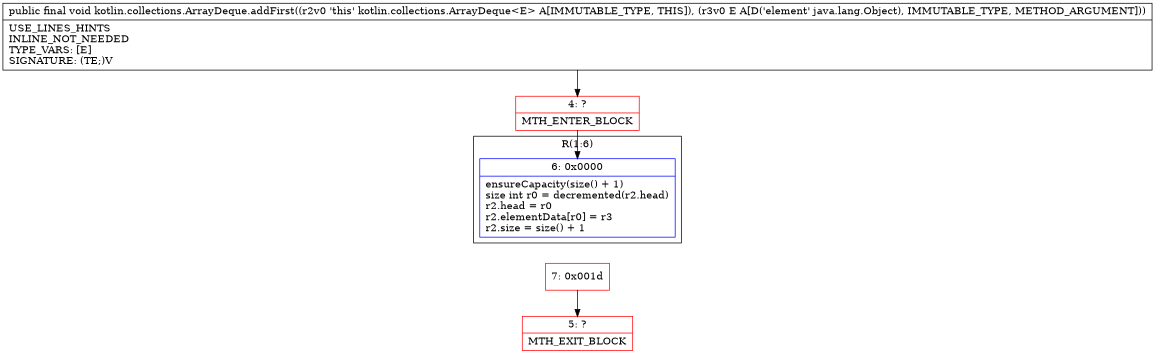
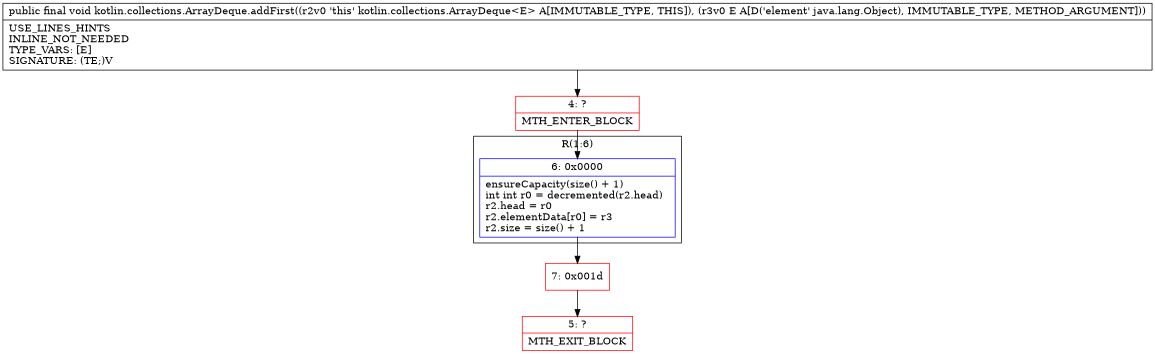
node "6: 0x0000": text "size int r0 = decremented(r2.head)" -> "int int r0 = decremented(r2.head)"
edge "6: 0x0000" -> "7: 0x001d": added
